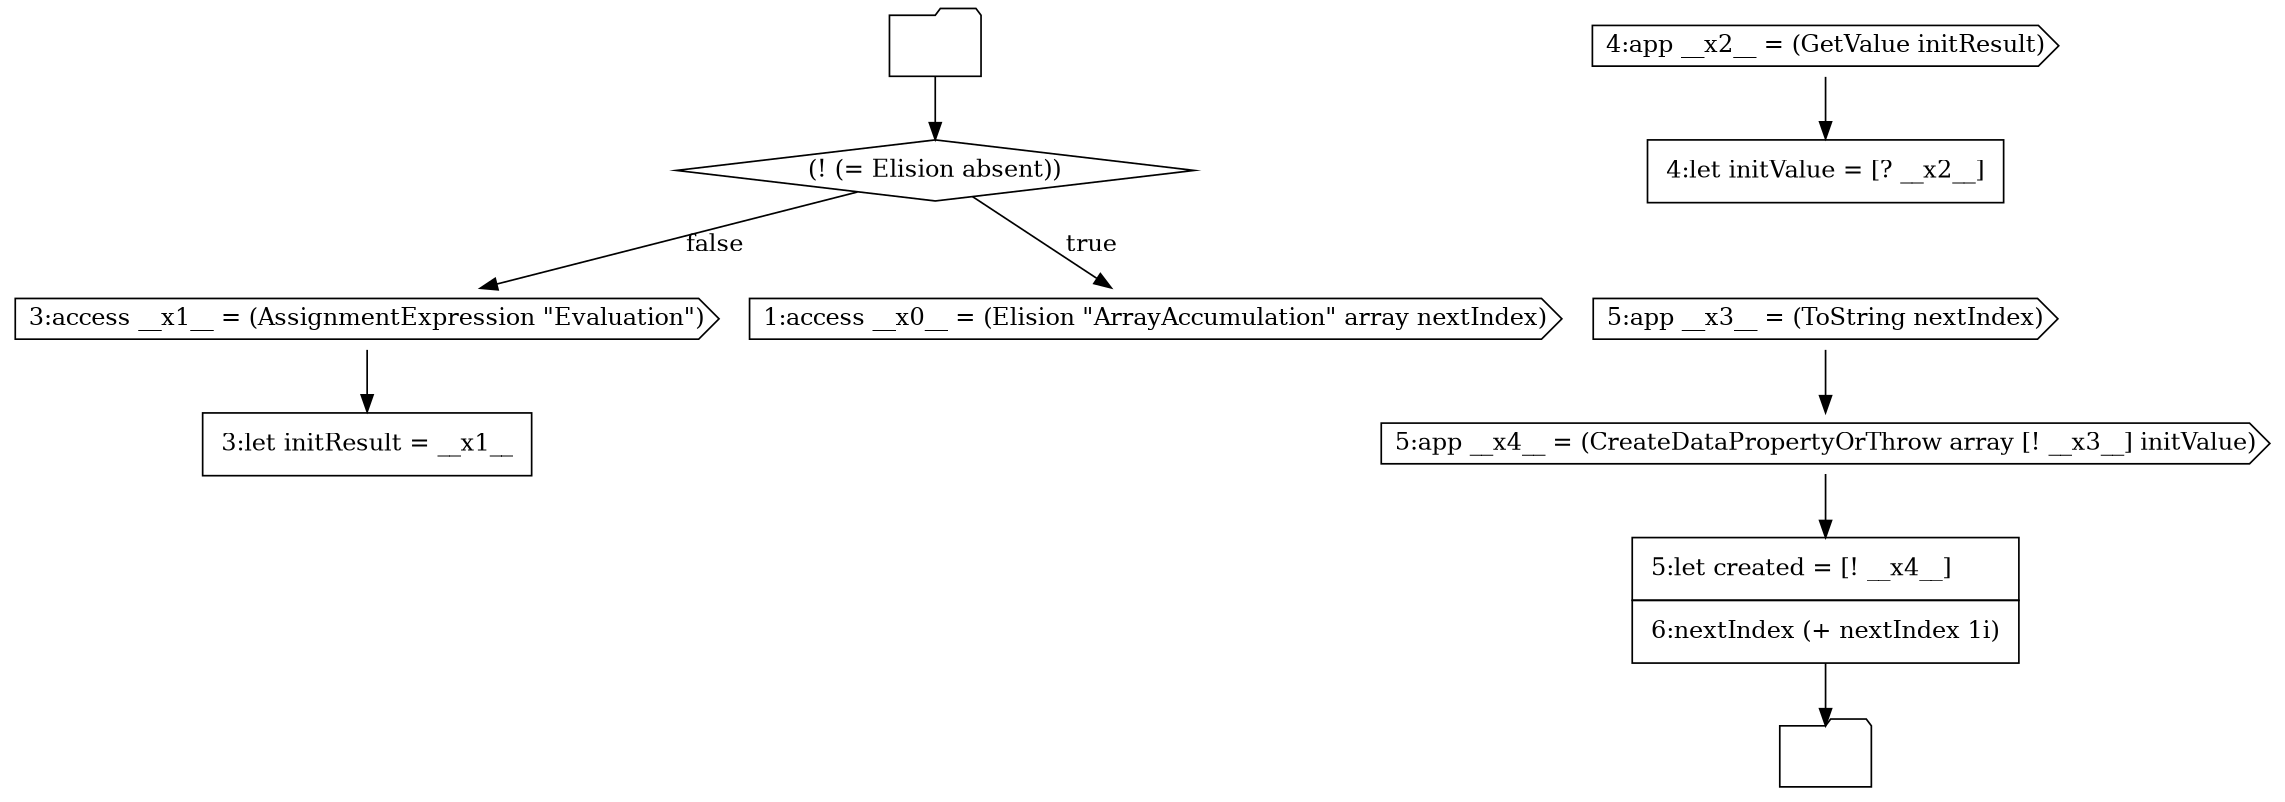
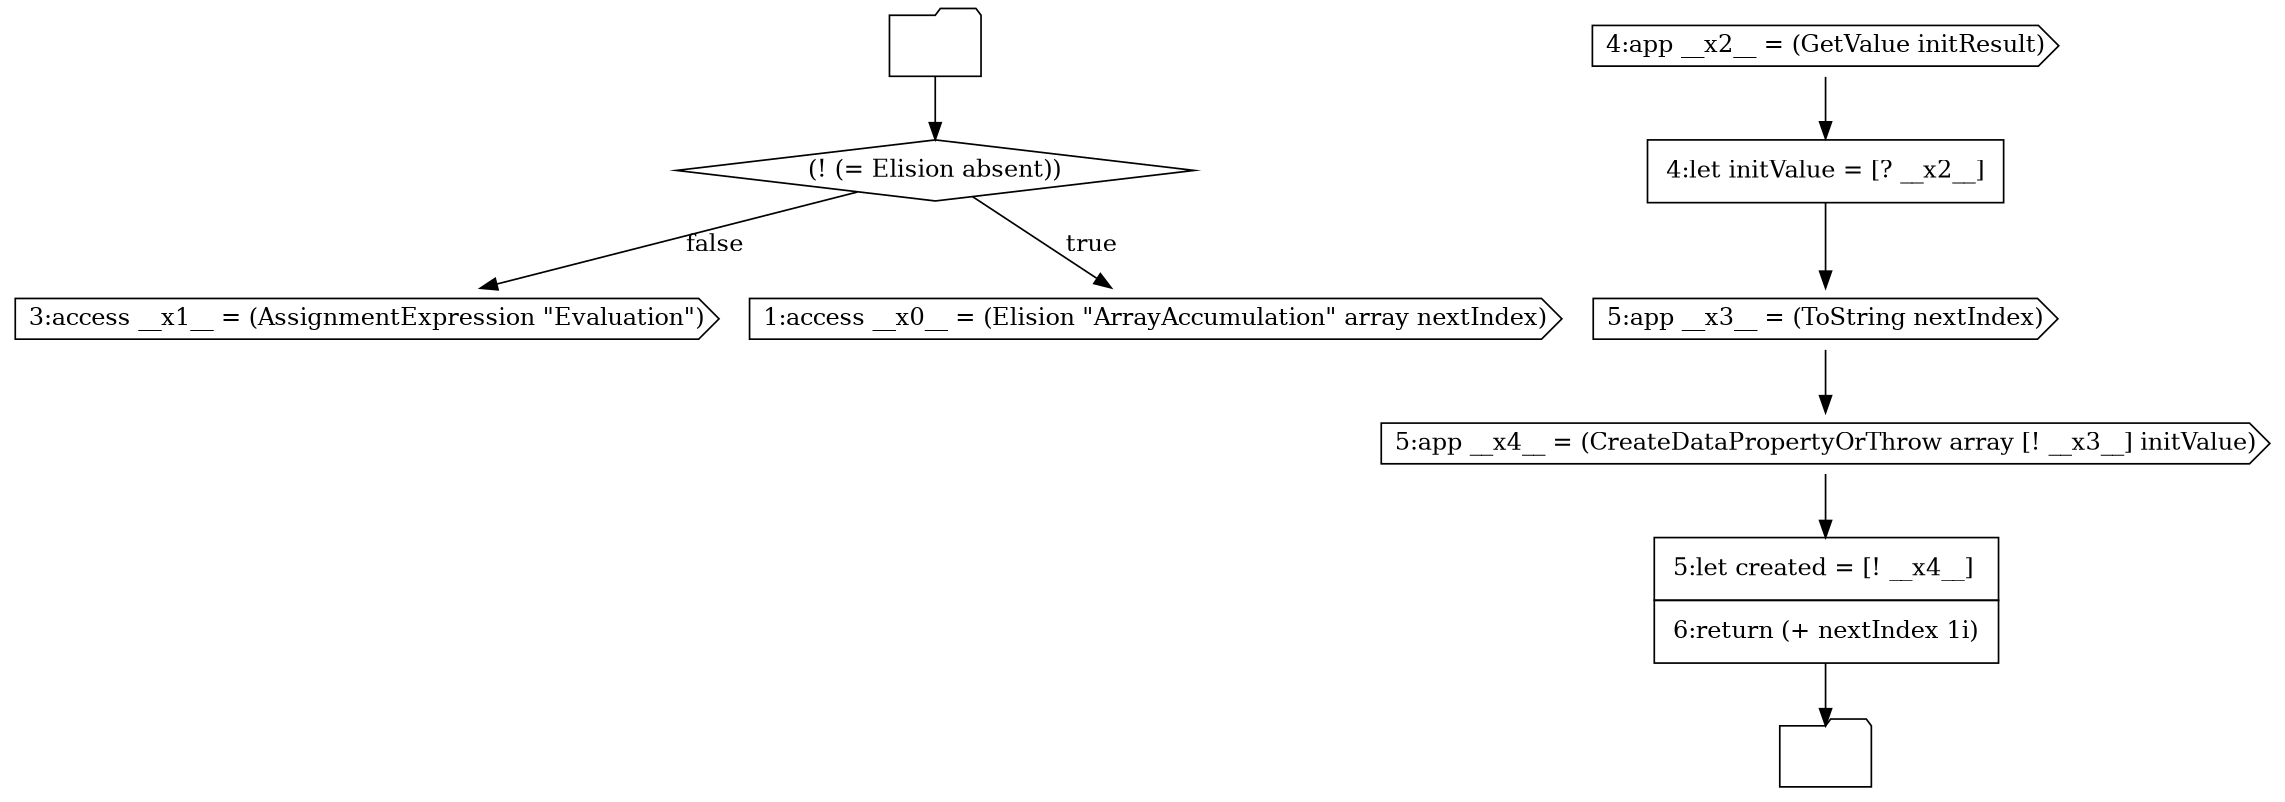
edge "4:let initValue = [? __x2__]" -> "5:app __x3__ = (ToString nextIndex)": added
node "3:let initResult = __x1__": removed
node "5:let created = [! __x4__]": text "6:nextIndex (+ nextIndex 1i)" -> "6:return (+ nextIndex 1i)"
